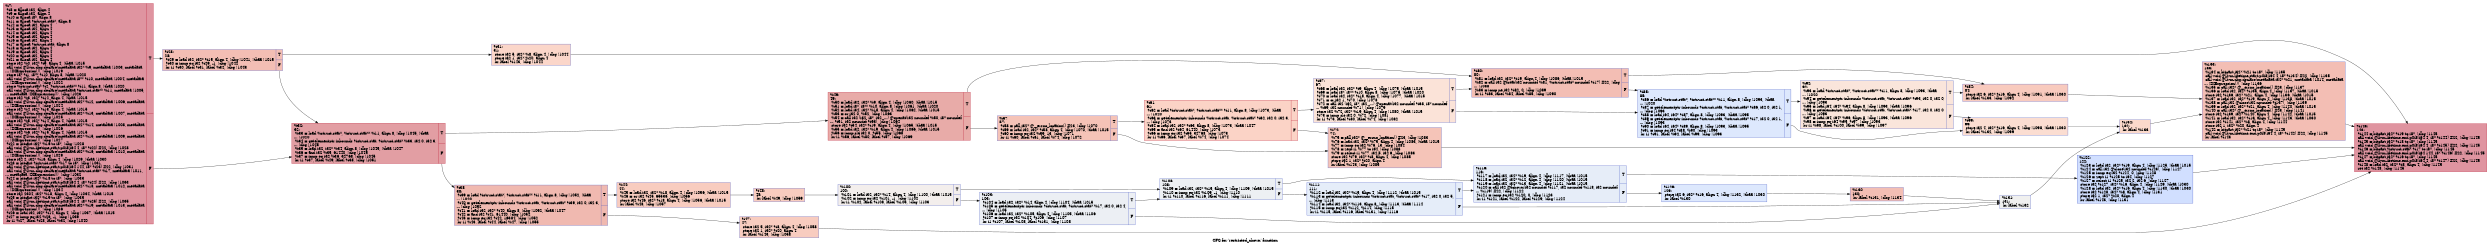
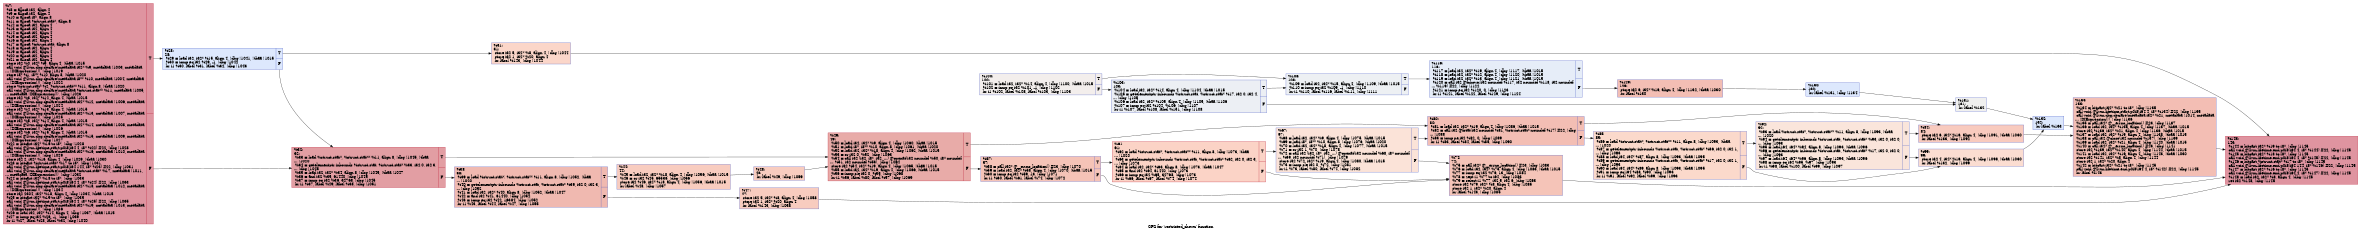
node "%28:": fillcolor #e36c5570 -> #b2ccfb70
edge "%67:" -> "%85:": now "%67:" -> "%74:"
node "%85:": fillcolor #b2ccfb70 -> #f7a88970
node "%132:": fillcolor #f7a88970 -> #b2ccfb70
node "%122:": removed
node "%129:": fillcolor #b2ccfb70 -> #e36c5570
node "%130:": fillcolor #e36c5570 -> #b2ccfb70
edge "%48:" -> "%100:": now "%48:" -> "%49:"
node "%111:": removed
